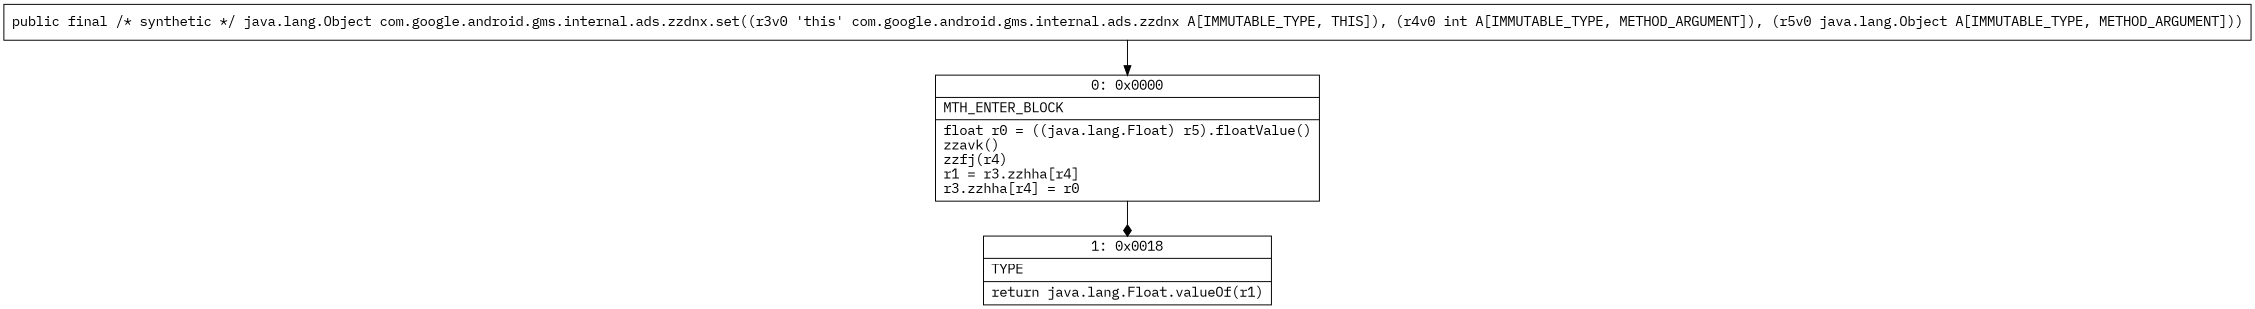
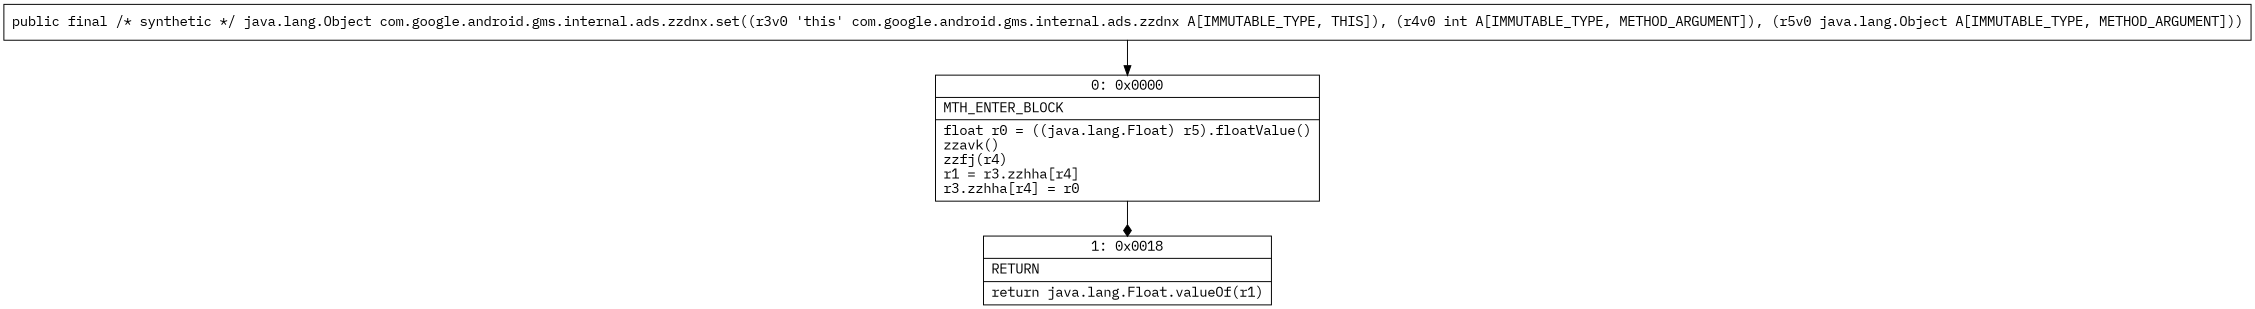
node "1: 0x0018": text "TYPE" -> "RETURN"
